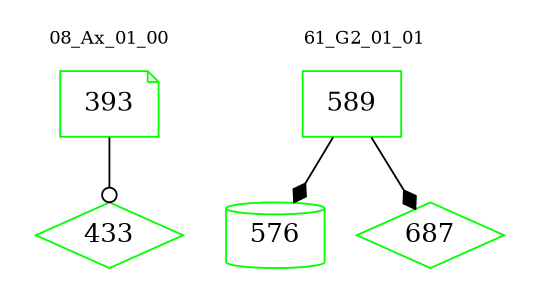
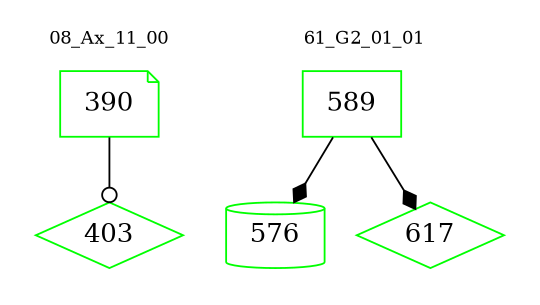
cluster "08_Ax_01_00": label "08_Ax_01_00" -> "08_Ax_11_00"
node "393": label "393" -> "390"
node "433": label "433" -> "403"
node "687": label "687" -> "617"
